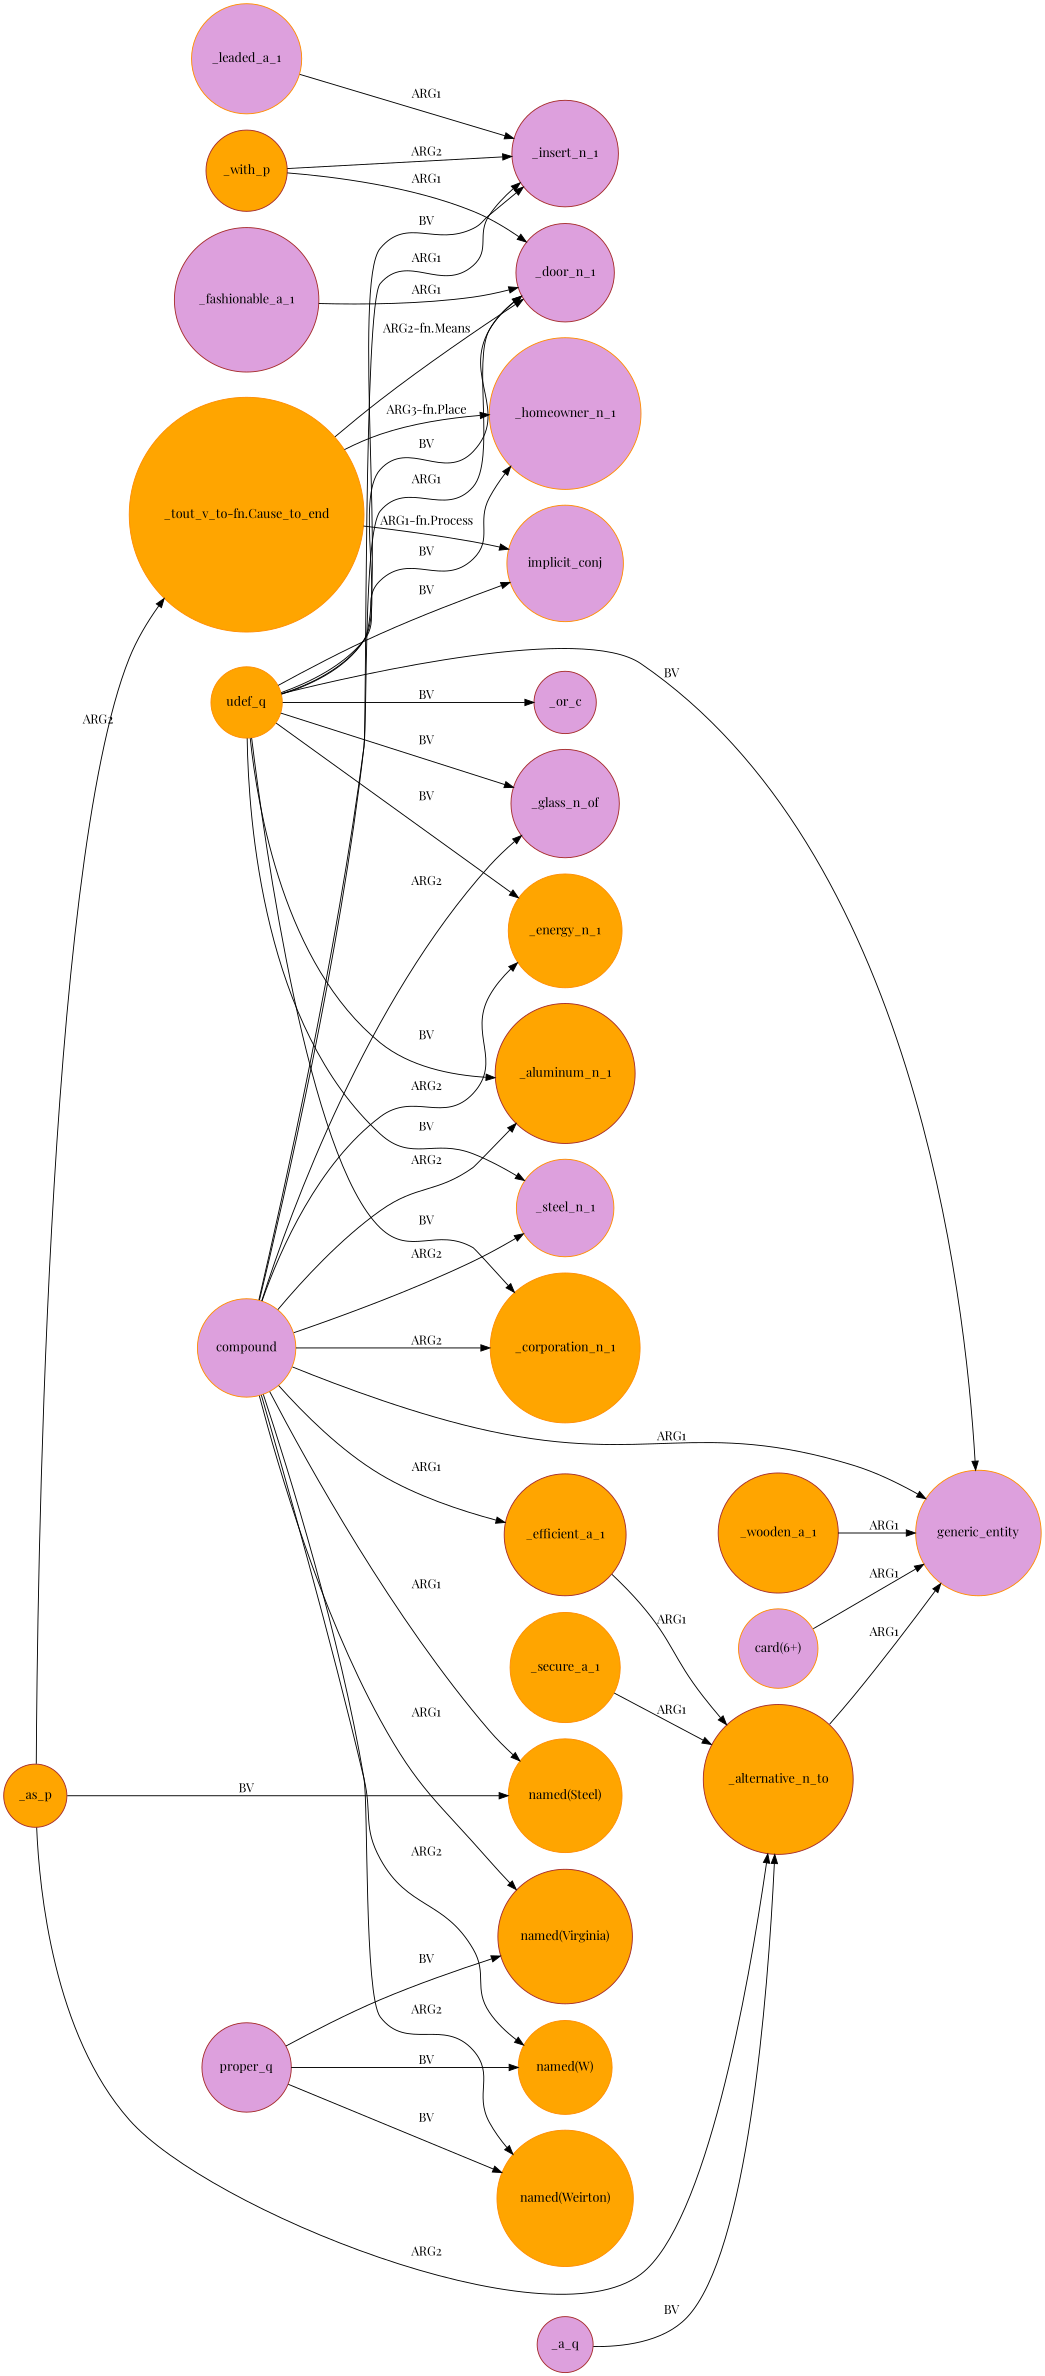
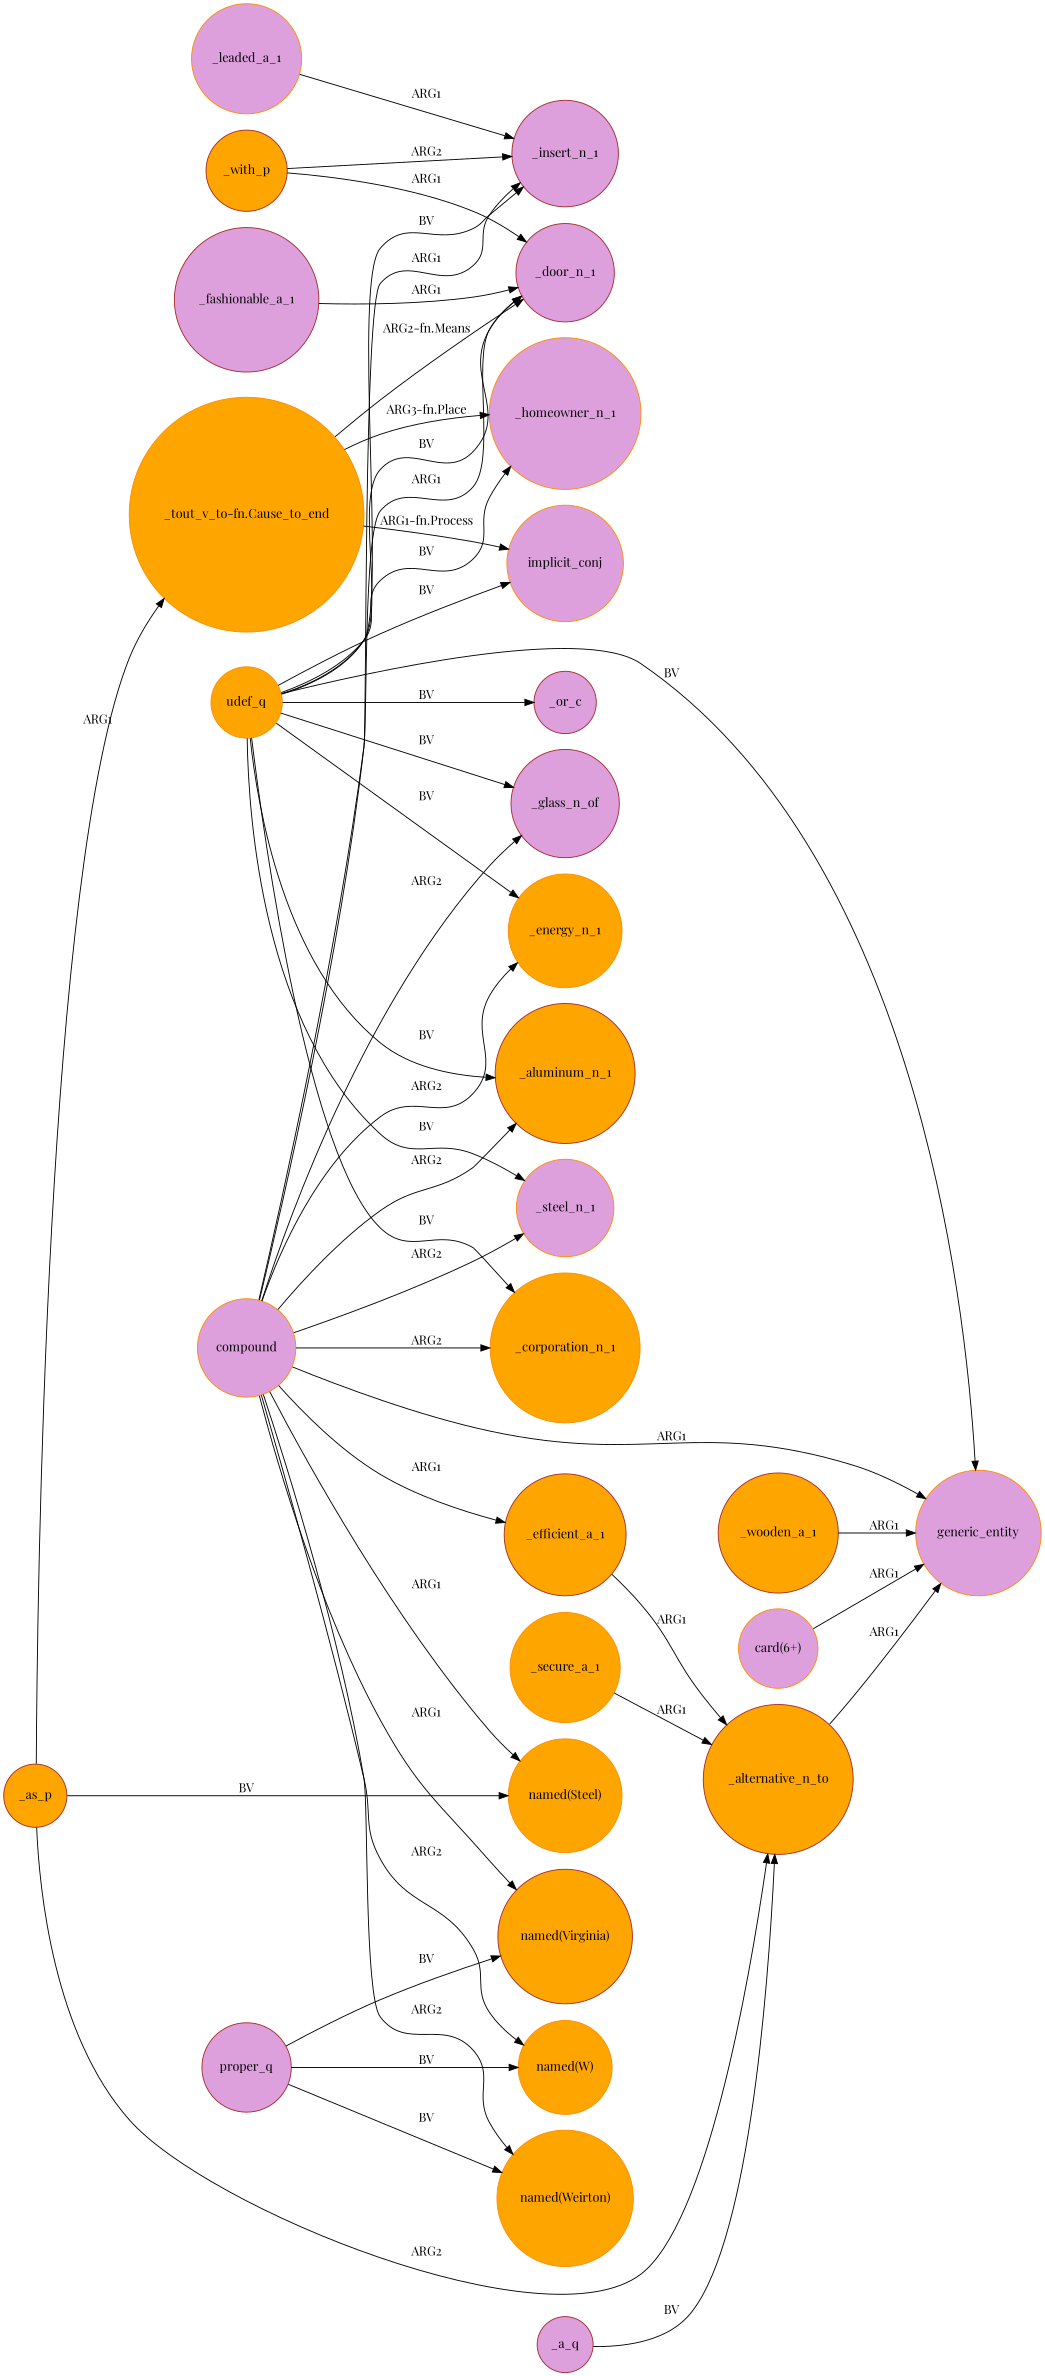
edge "_as_p" -> "_tout_v_to-fn.Cause_to_end": label "ARG2" -> "ARG1"
